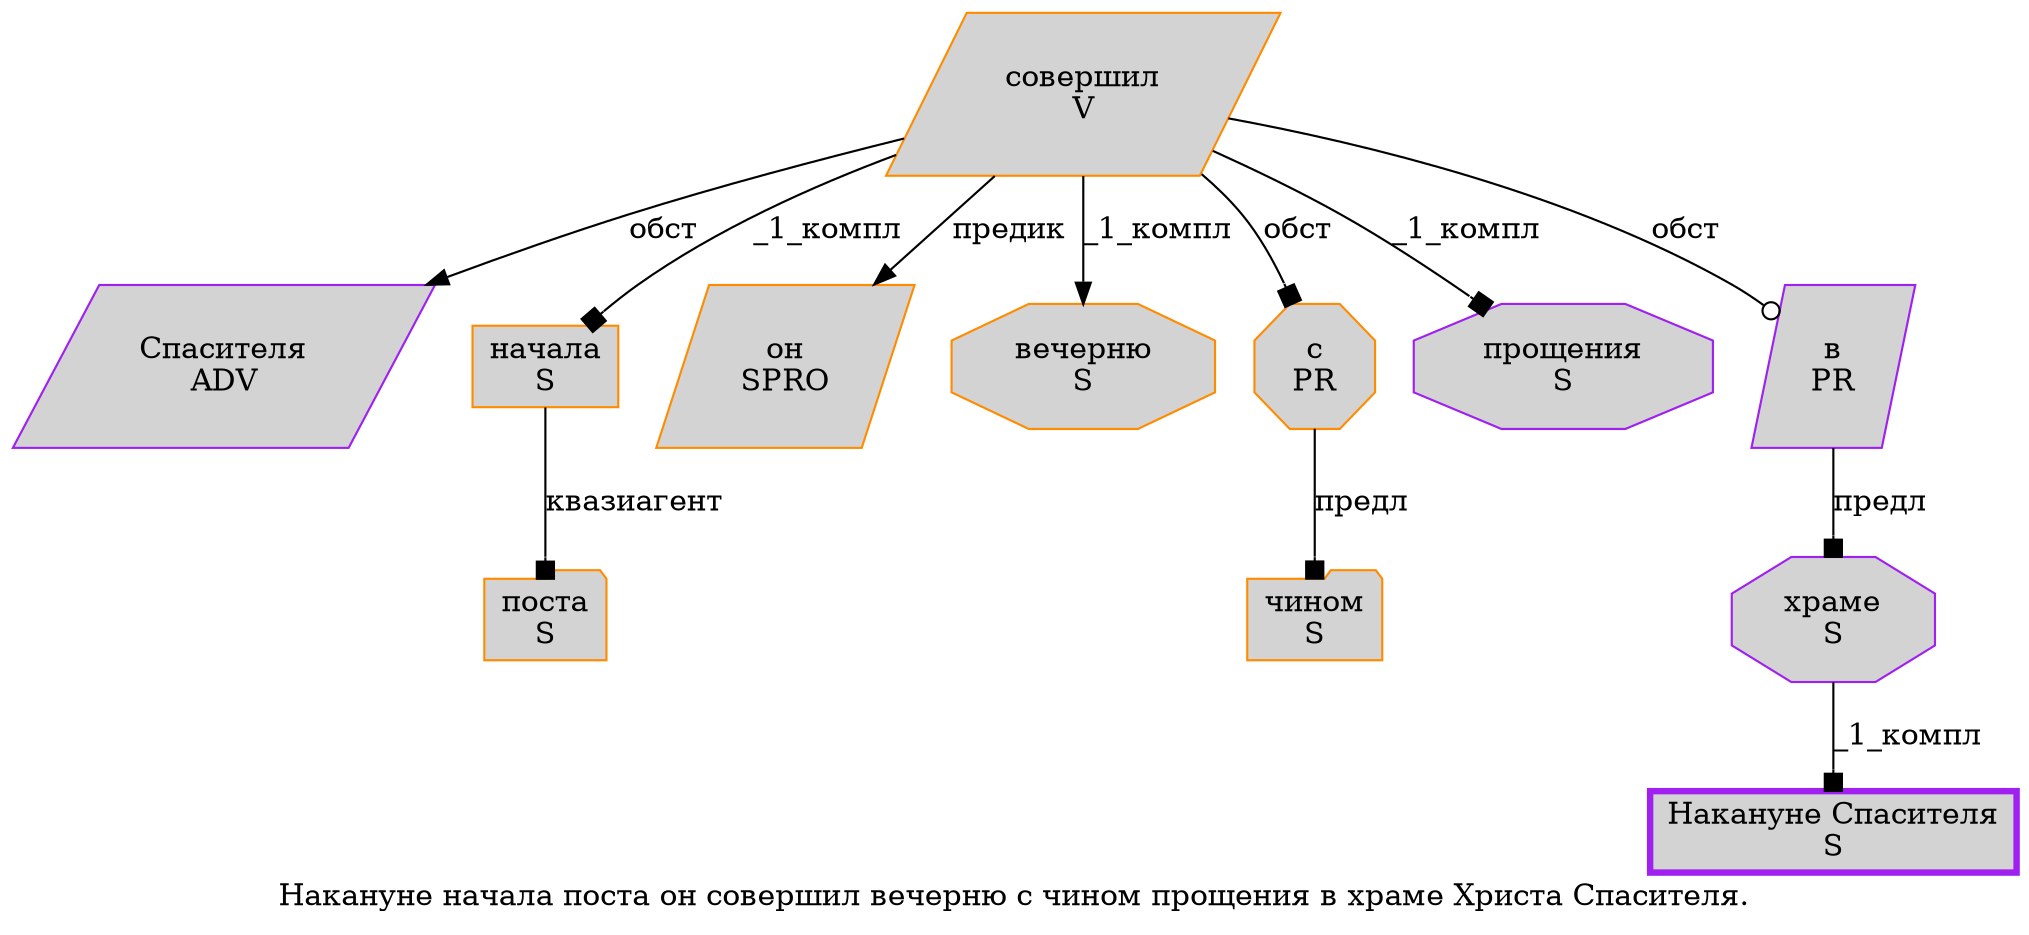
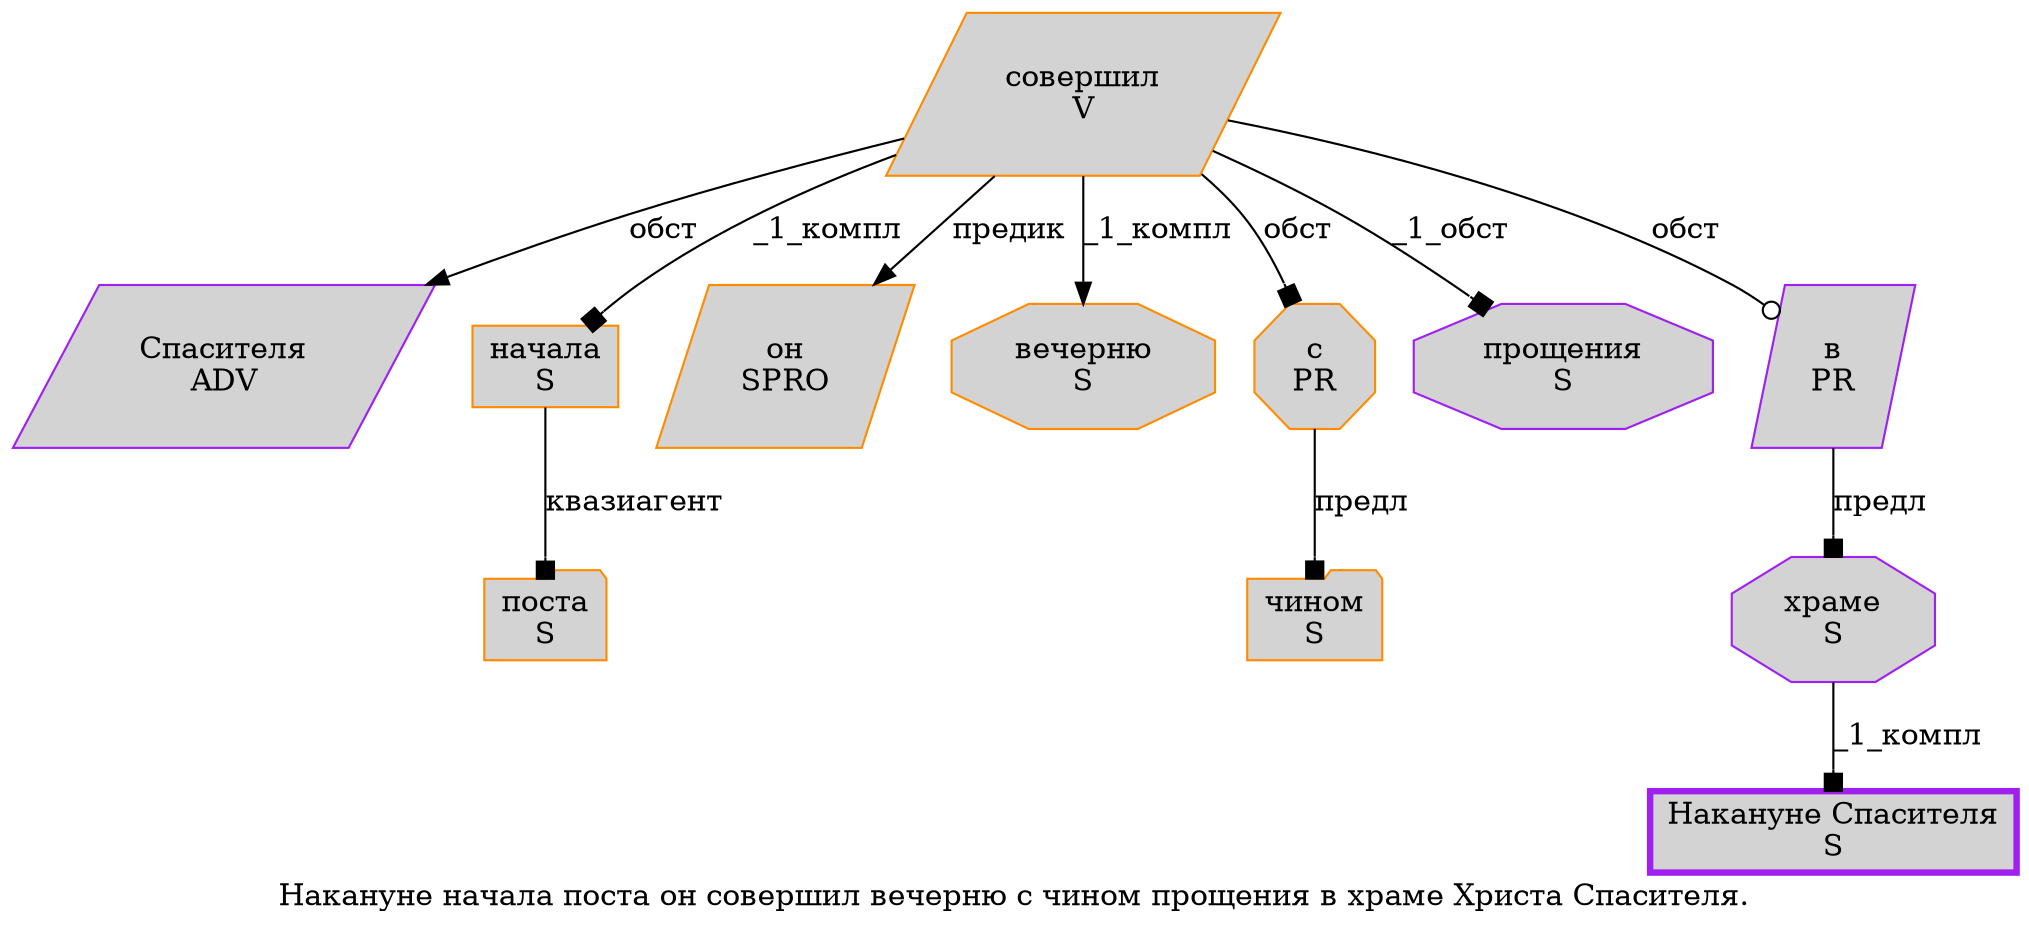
edge "совершил V" -> "прощения S": label "_1_компл" -> "_1_обст"
